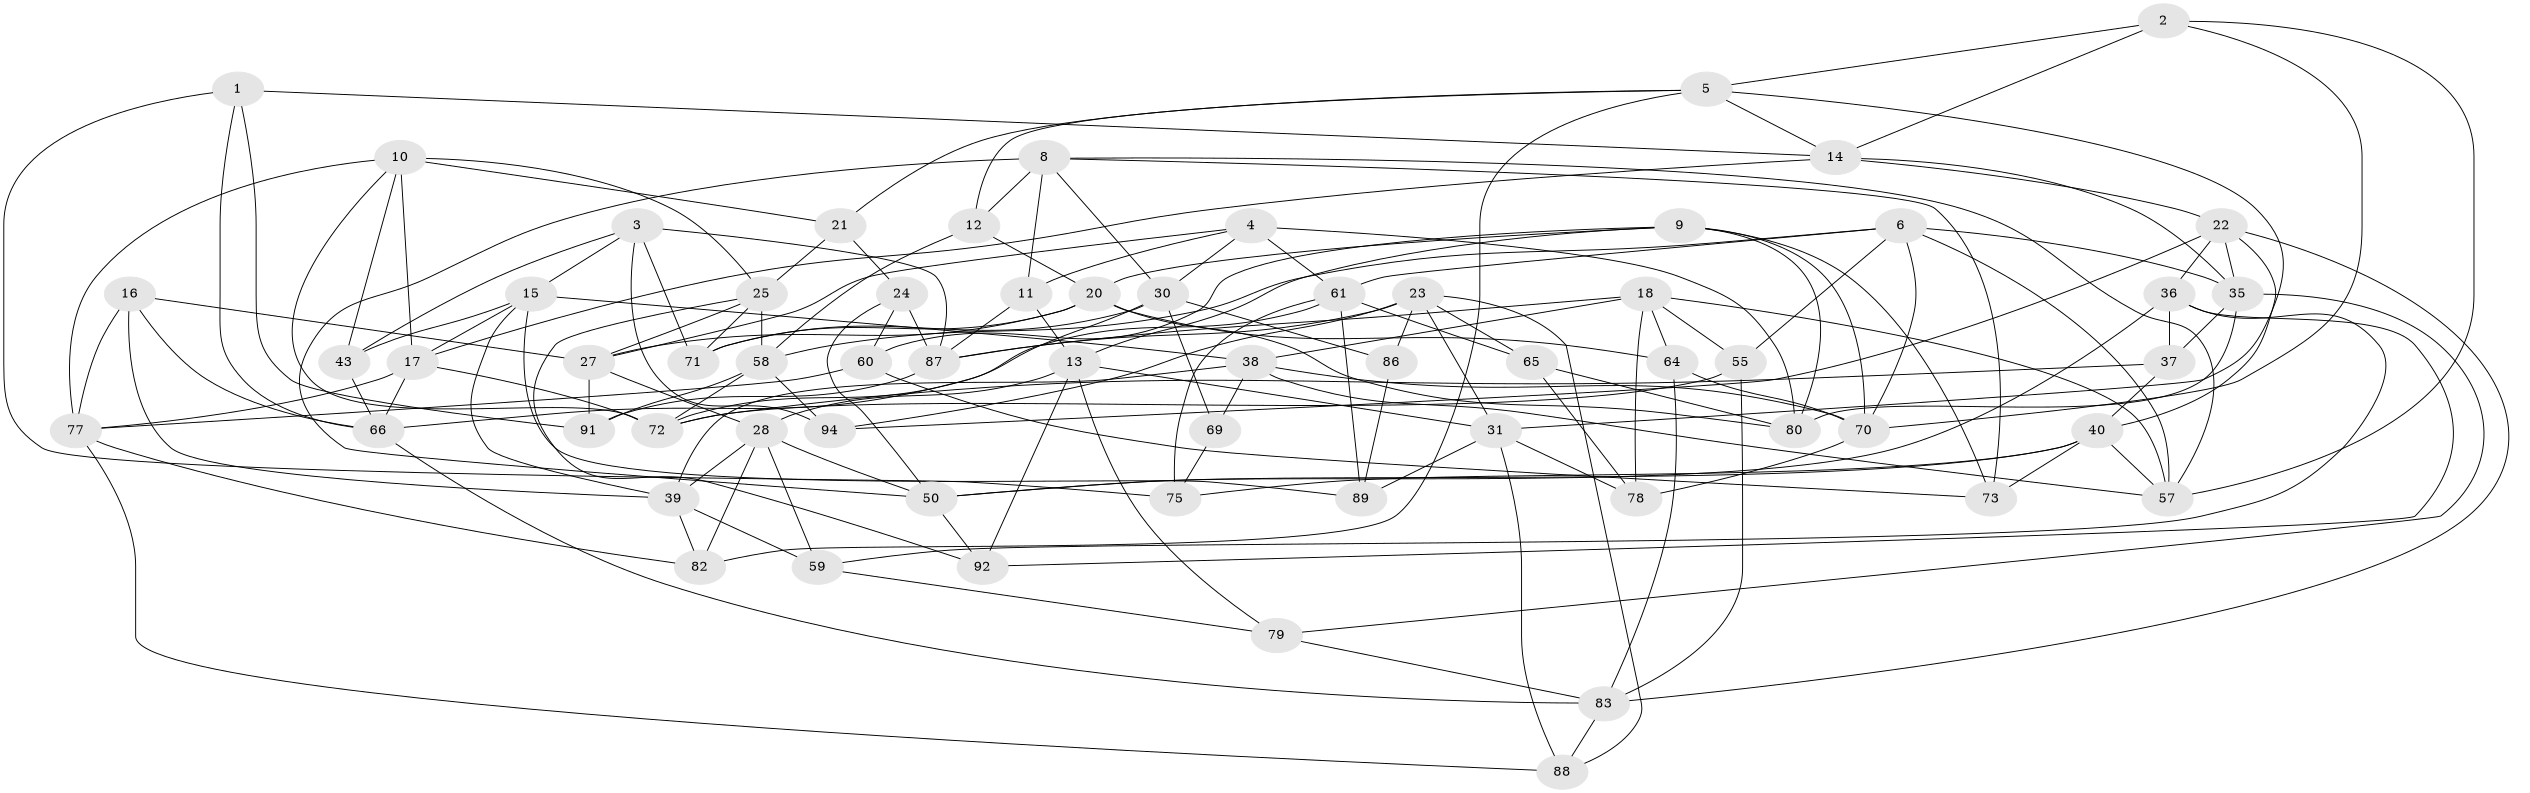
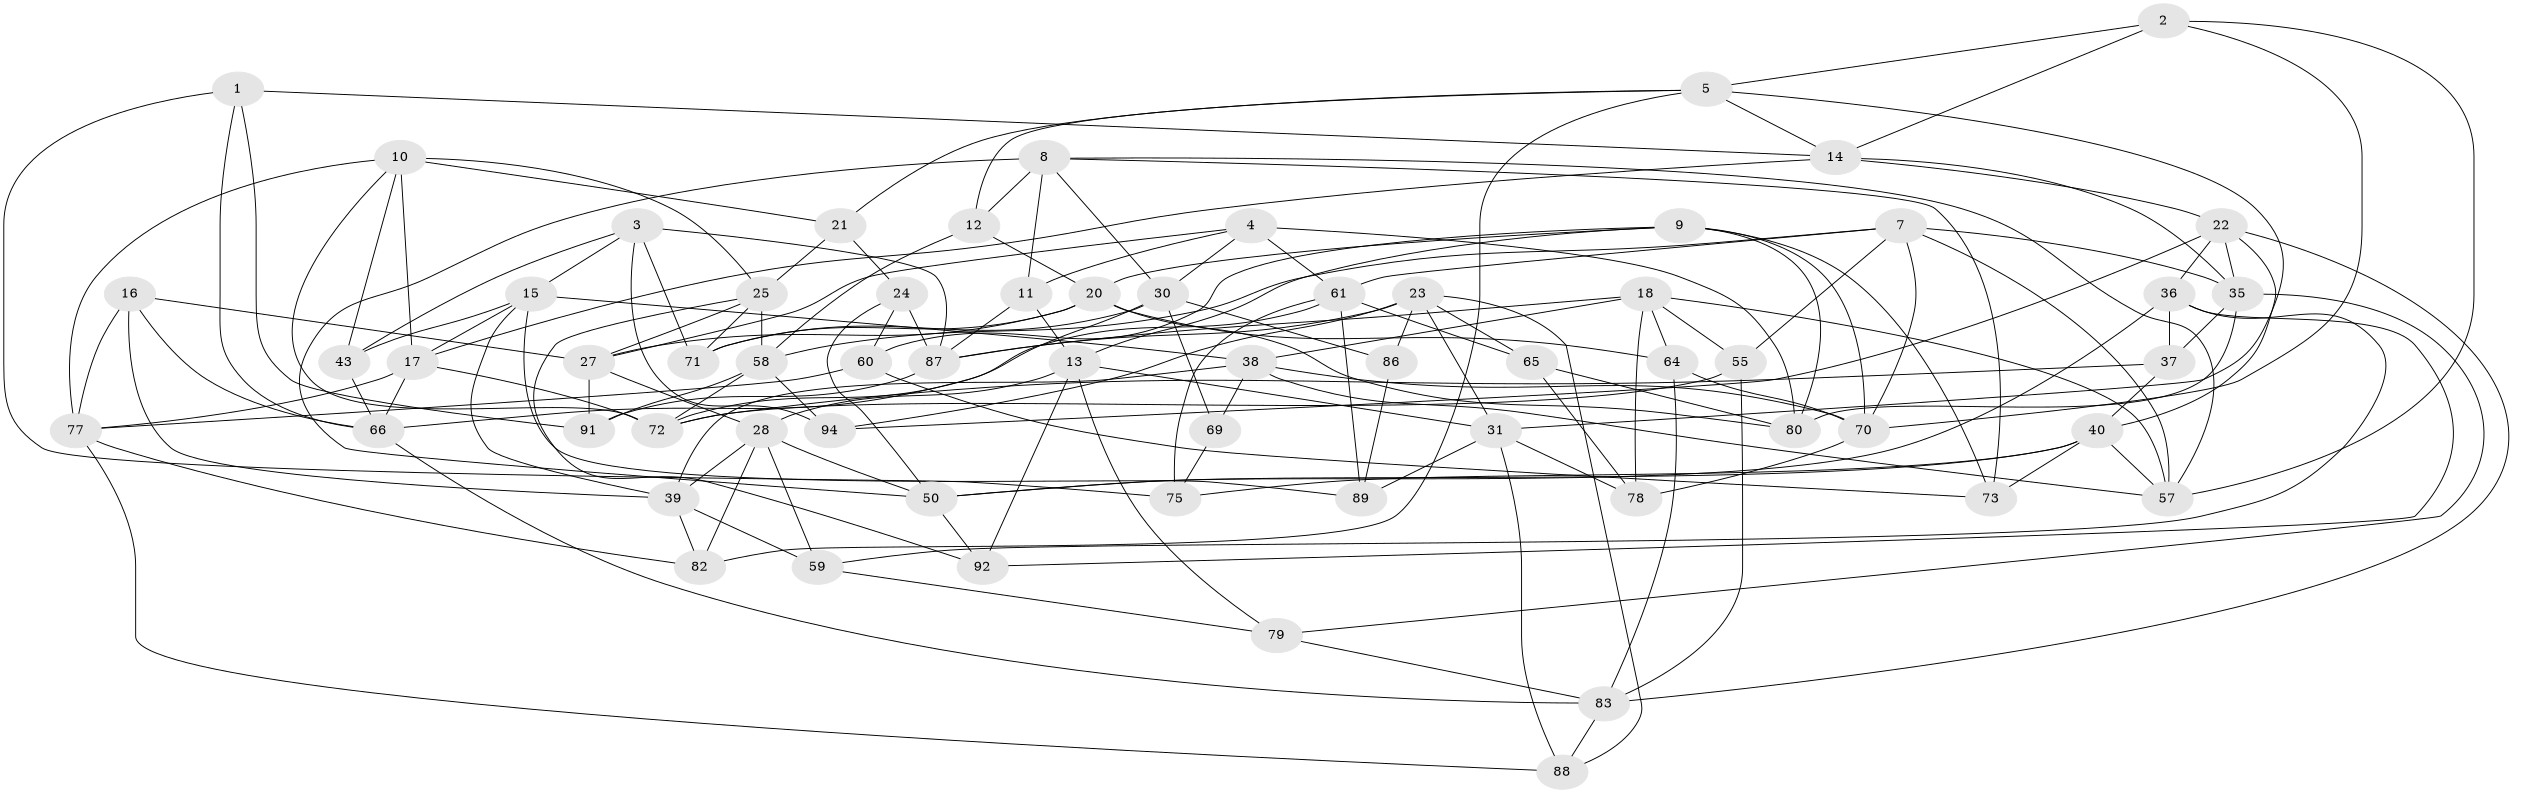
node "6": label "6" -> "7"
